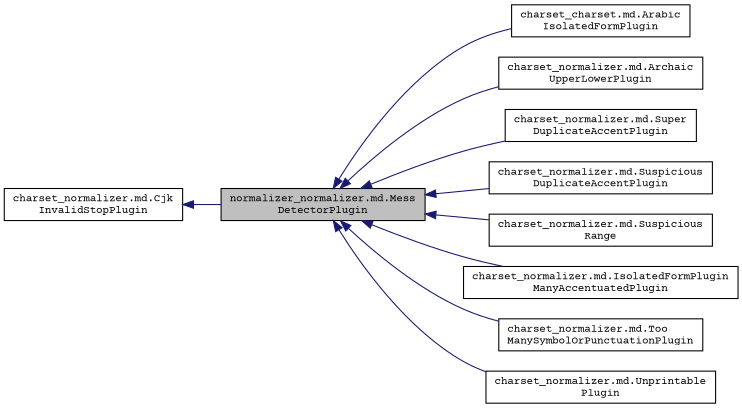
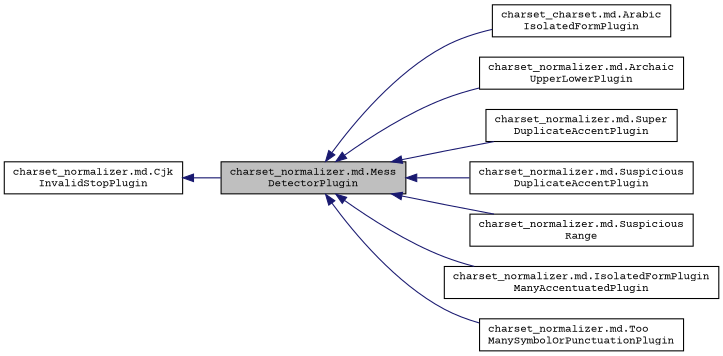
node "normalizer_normalizer.md.Mess DetectorPlugin": label "normalizer_normalizer.md.Mess DetectorPlugin" -> "charset_normalizer.md.Mess DetectorPlugin"
node "charset_normalizer.md.Unprintable Plugin": removed
